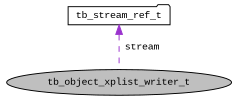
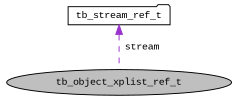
node "tb_object_xplist_writer_t": label "tb_object_xplist_writer_t" -> "tb_object_xplist_ref_t"
